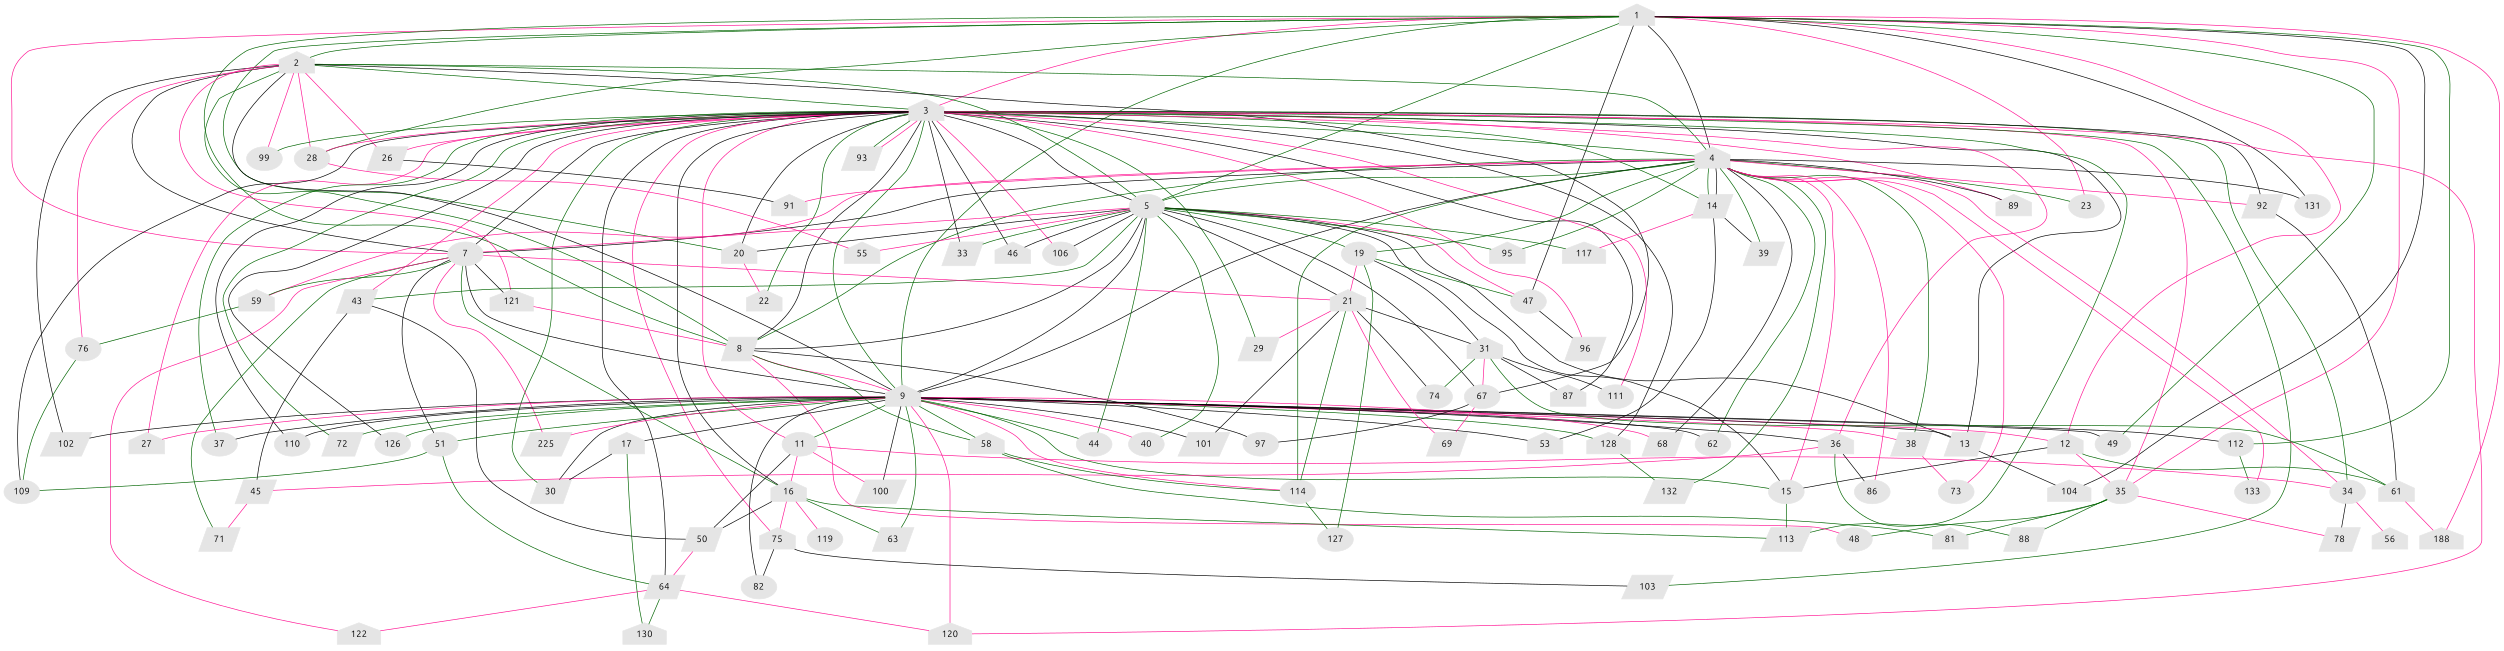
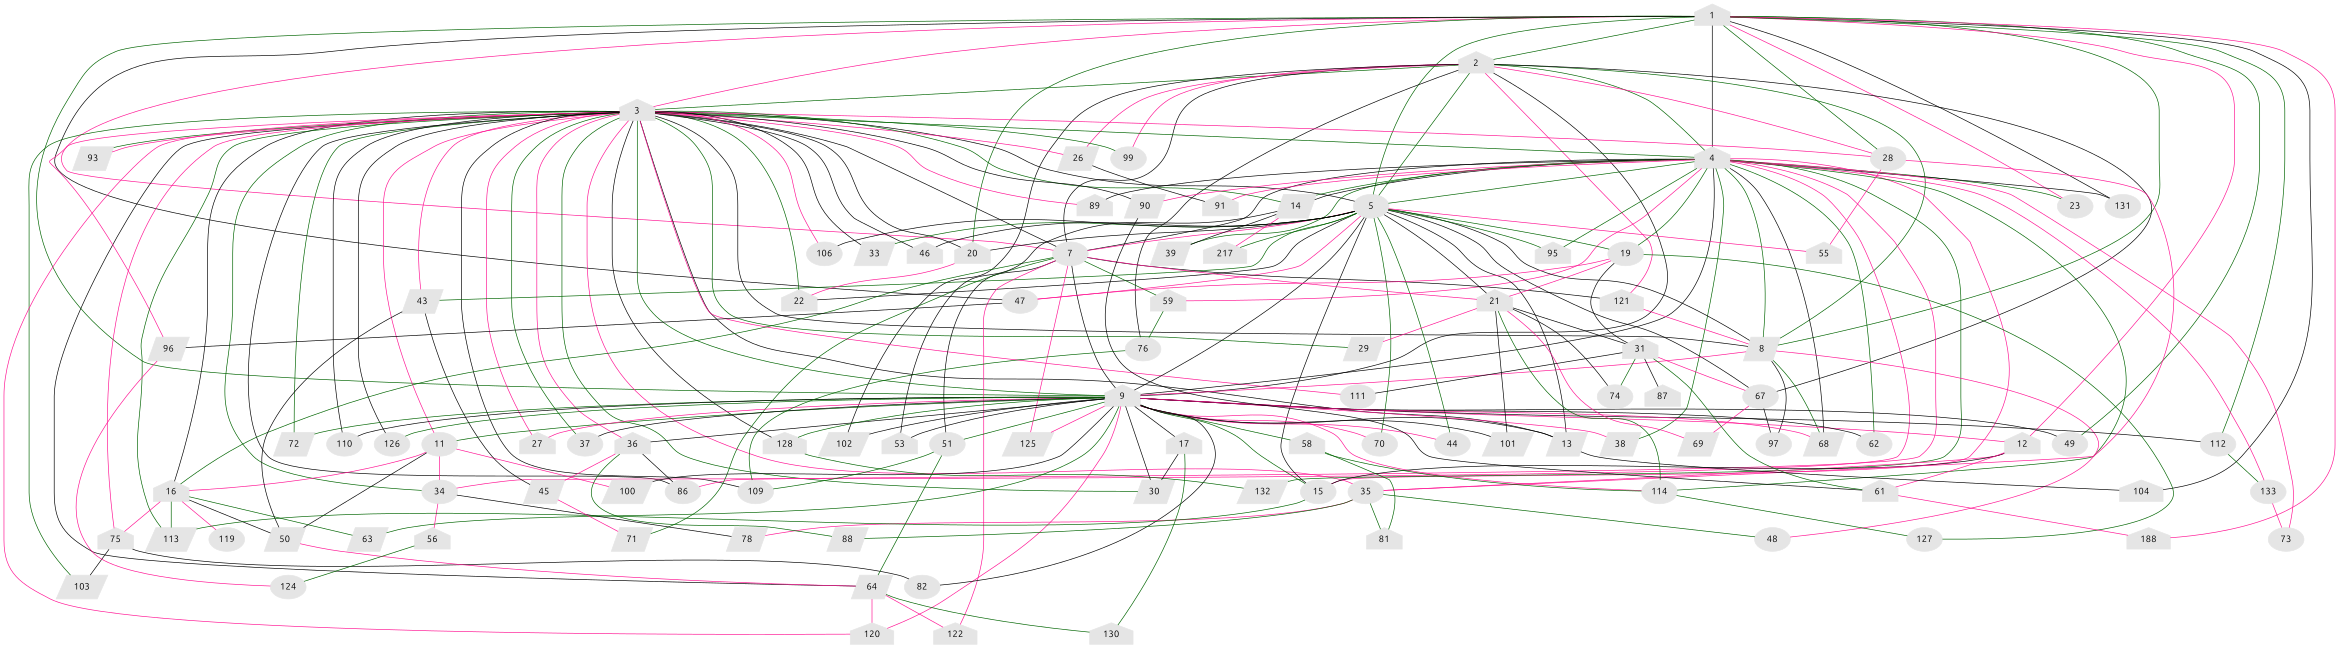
edge "1" -- "35": now "28" -- "35"
edge "2" -- "76": color deeppink -> black
edge "3" -- "87": now "3" -- "86"
node "92": label "92" -> "90"
node "117": label "117" -> "217"
edge "19" -- "47": color darkgreen -> deeppink
edge "5" -- "22": added
edge "8" -- "58": now "8" -- "68"
edge "9" -- "44": color darkgreen -> deeppink
node "225": label "225" -> "125"
node "40": label "40" -> "70"
edge "12" -- "61": color darkgreen -> deeppink
edge "38" -- "73": now "133" -- "73"
node "124": added
